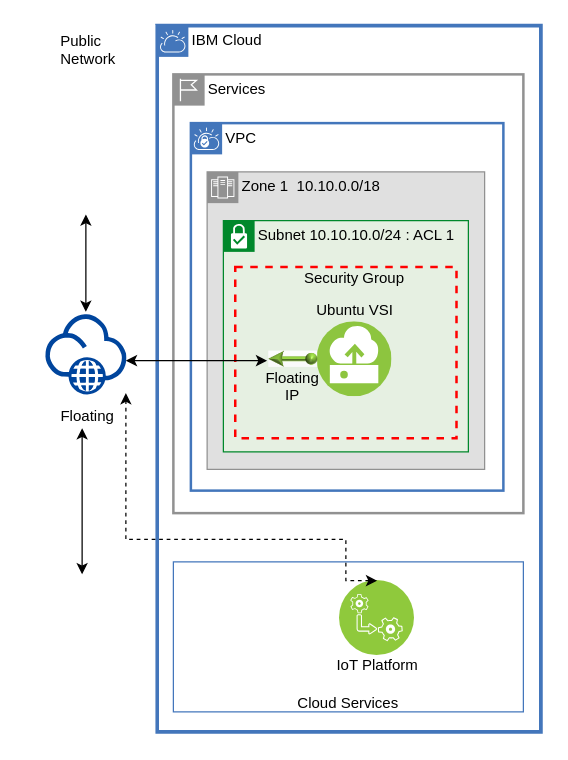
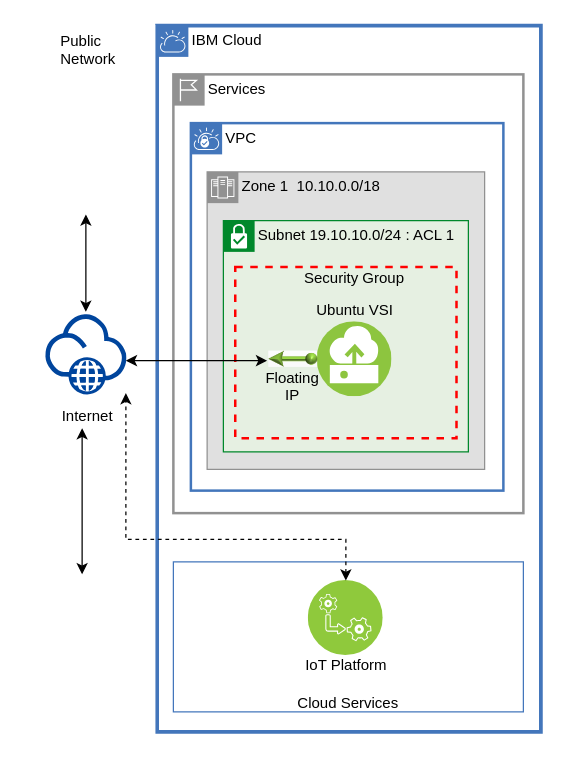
node "Subnet 10.10.10.0/24 : ACL 1": label "Subnet 10.10.10.0/24 : ACL 1" -> "Subnet 19.10.10.0/24 : ACL 1"
node "Floating": label "Floating" -> "Internet"
node "IoT Platform": moved (377, 618) -> (346, 618)
